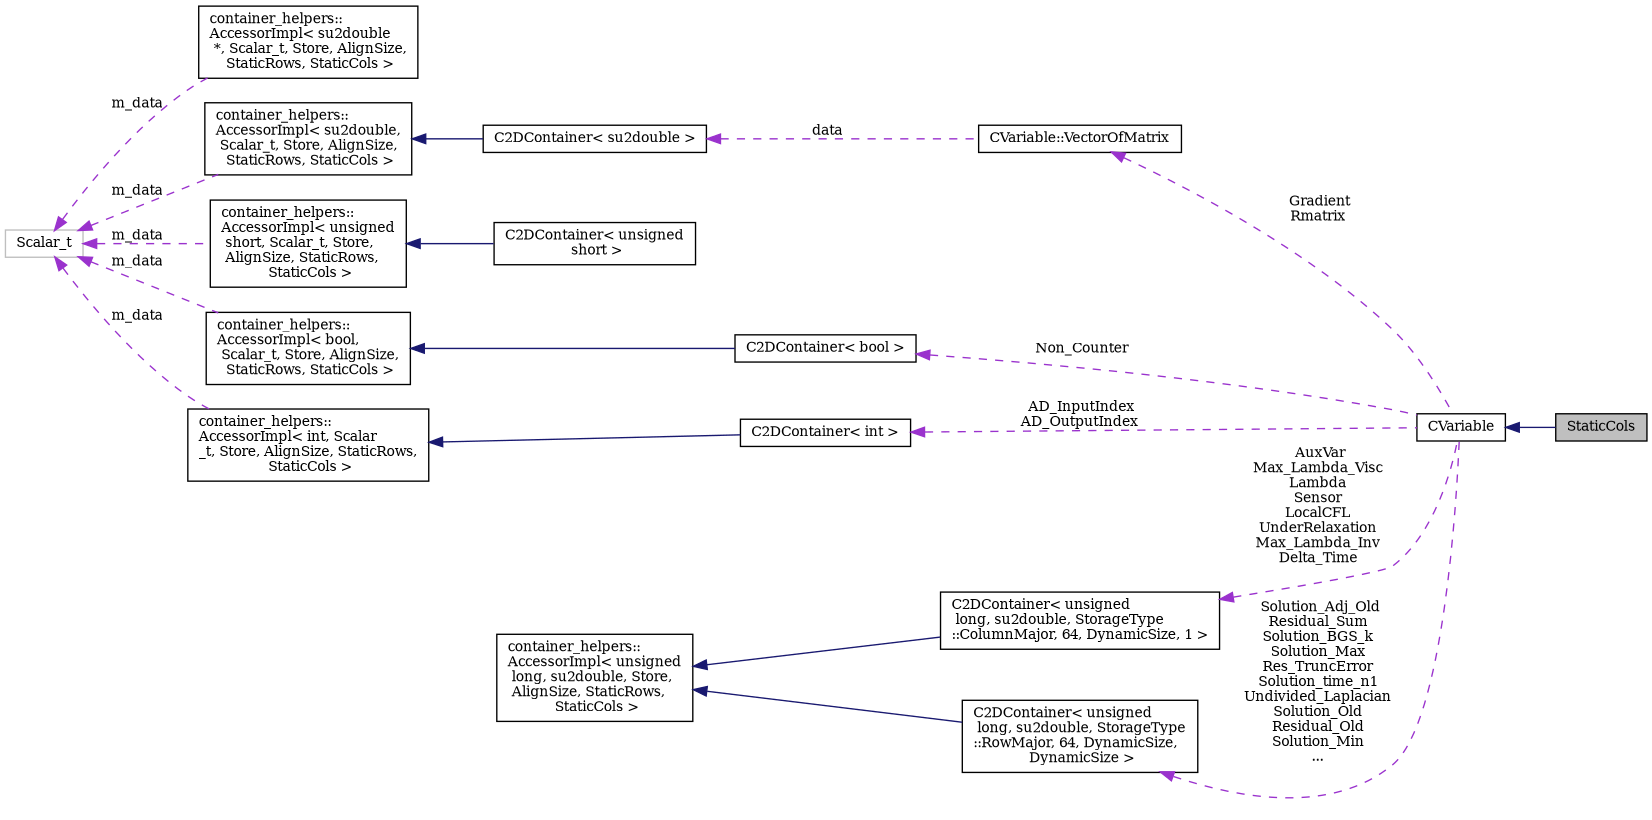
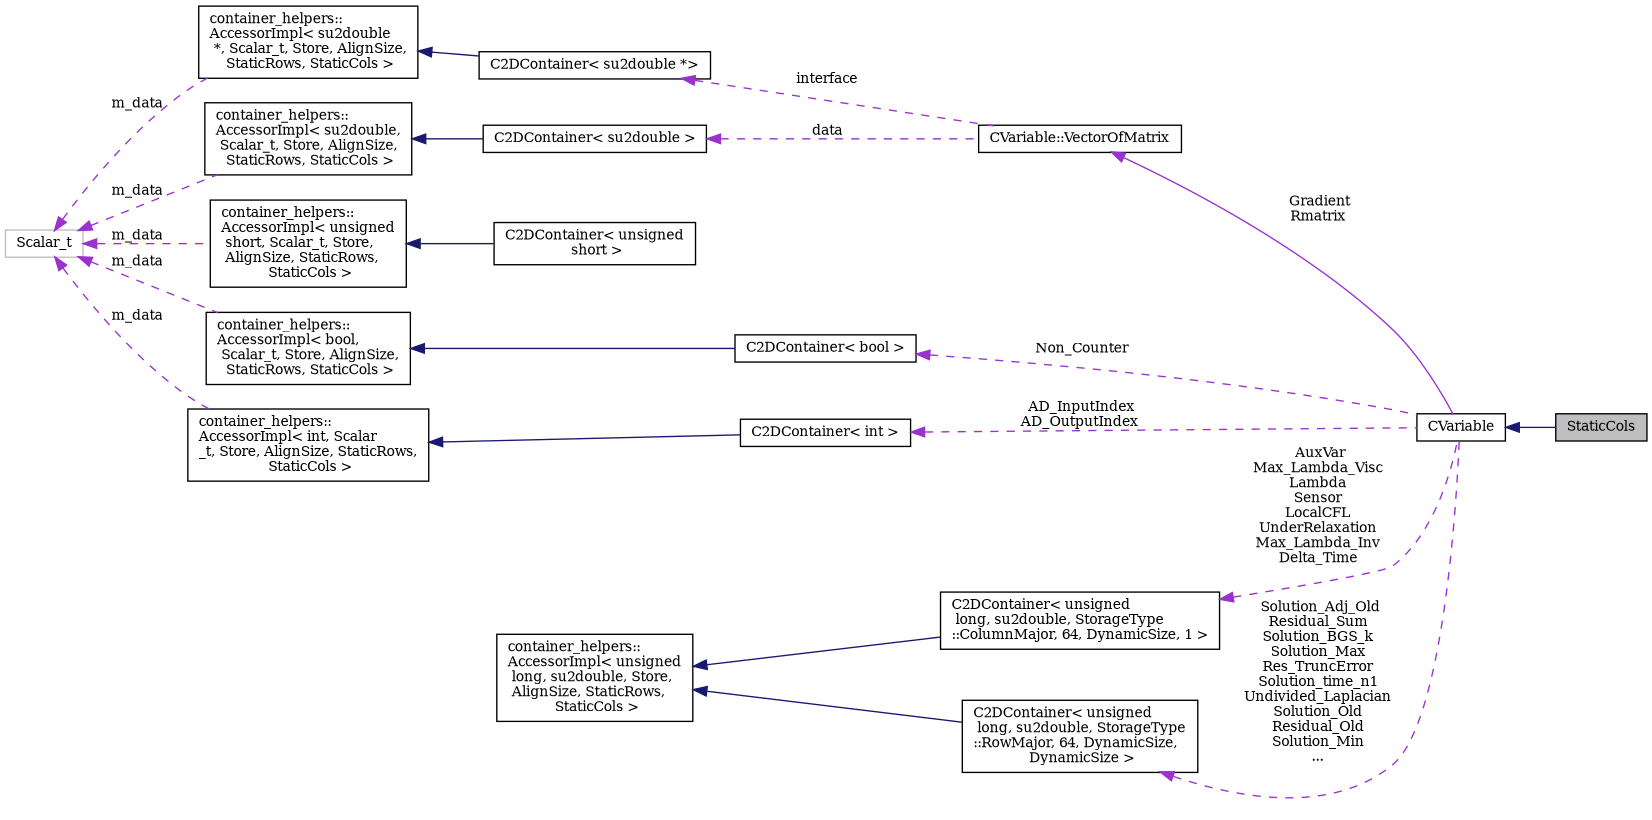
node "C2DContainer< su2double *>": added
edge "CVariable" -> "CVariable::VectorOfMatrix": style dashed -> solid
